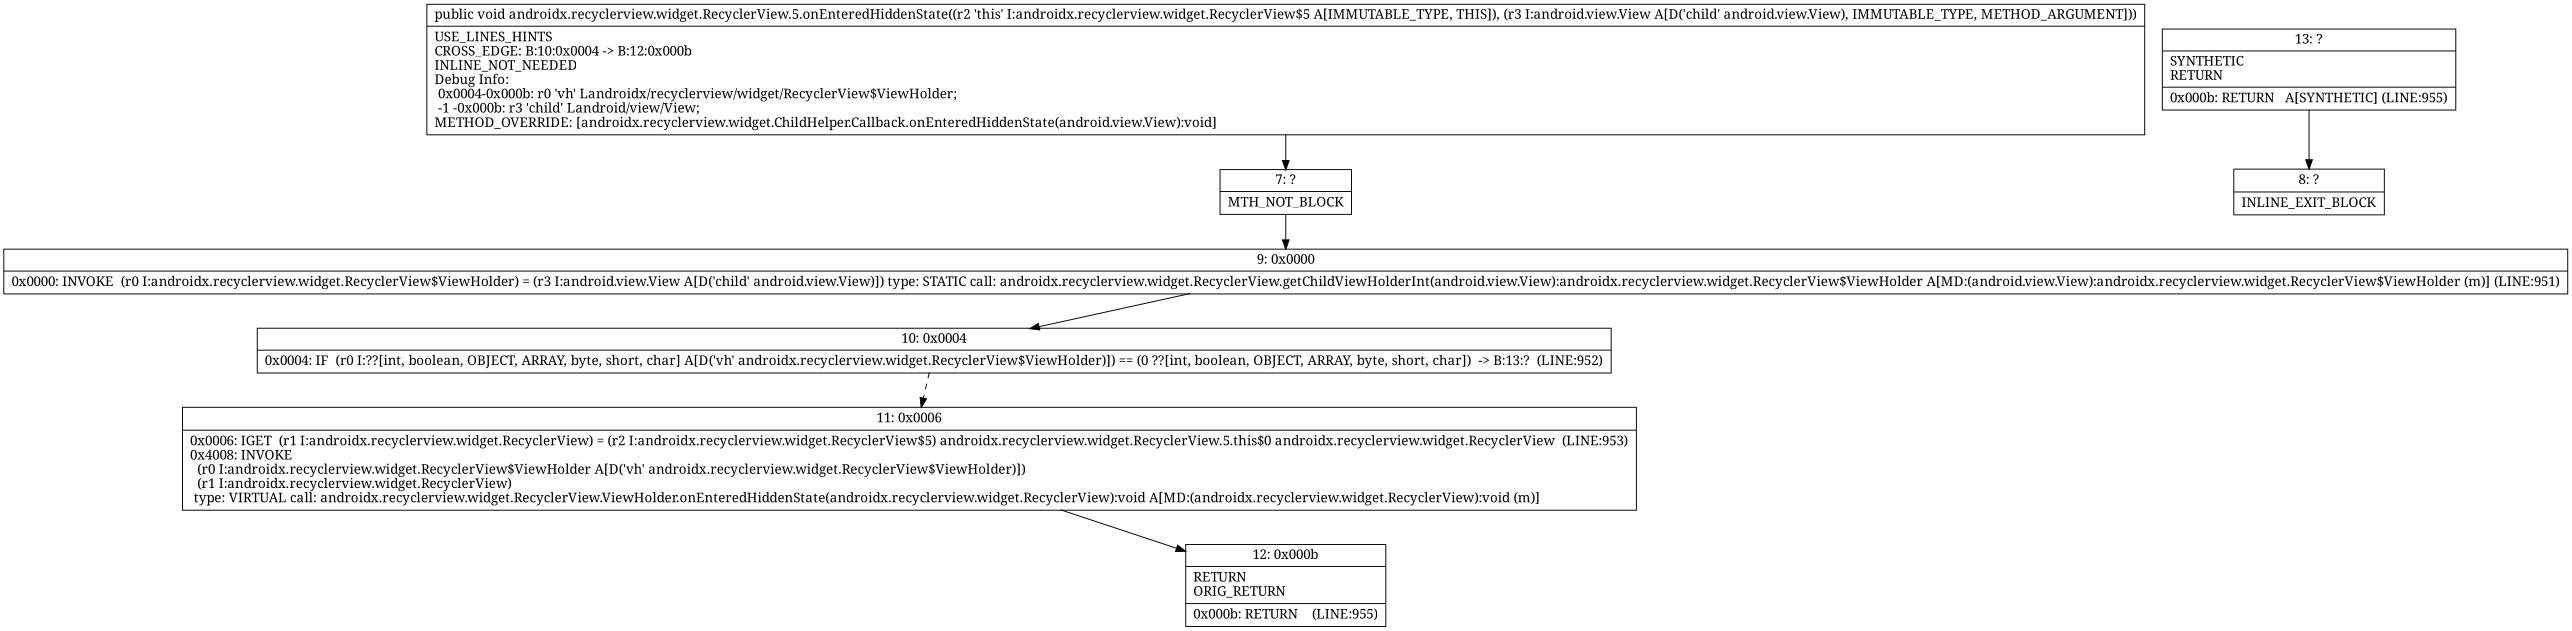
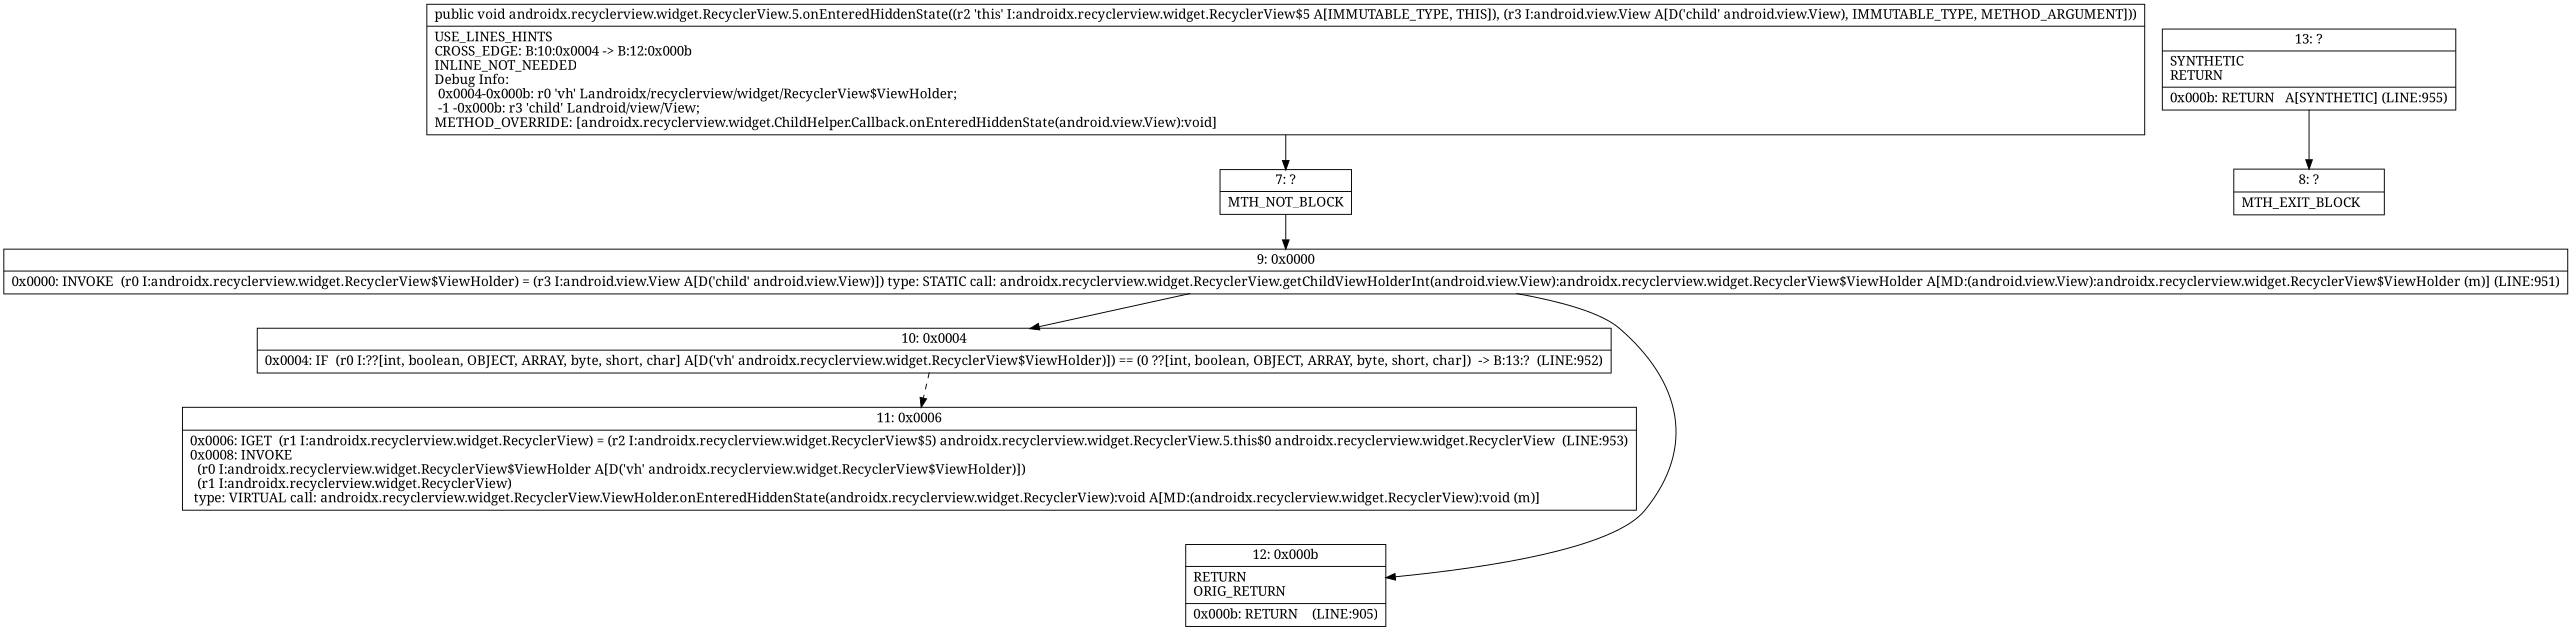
node "8: ?": text "INLINE_EXIT_BLOCK" -> "MTH_EXIT_BLOCK"
node "11: 0x0006": text "0x4008: INVOKE" -> "0x0008: INVOKE"
edge "11: 0x0006" -> "12: 0x000b": now "9: 0x0000" -> "12: 0x000b"
node "12: 0x000b": text "0x000b: RETURN    (LINE:955)" -> "0x000b: RETURN    (LINE:905)"
